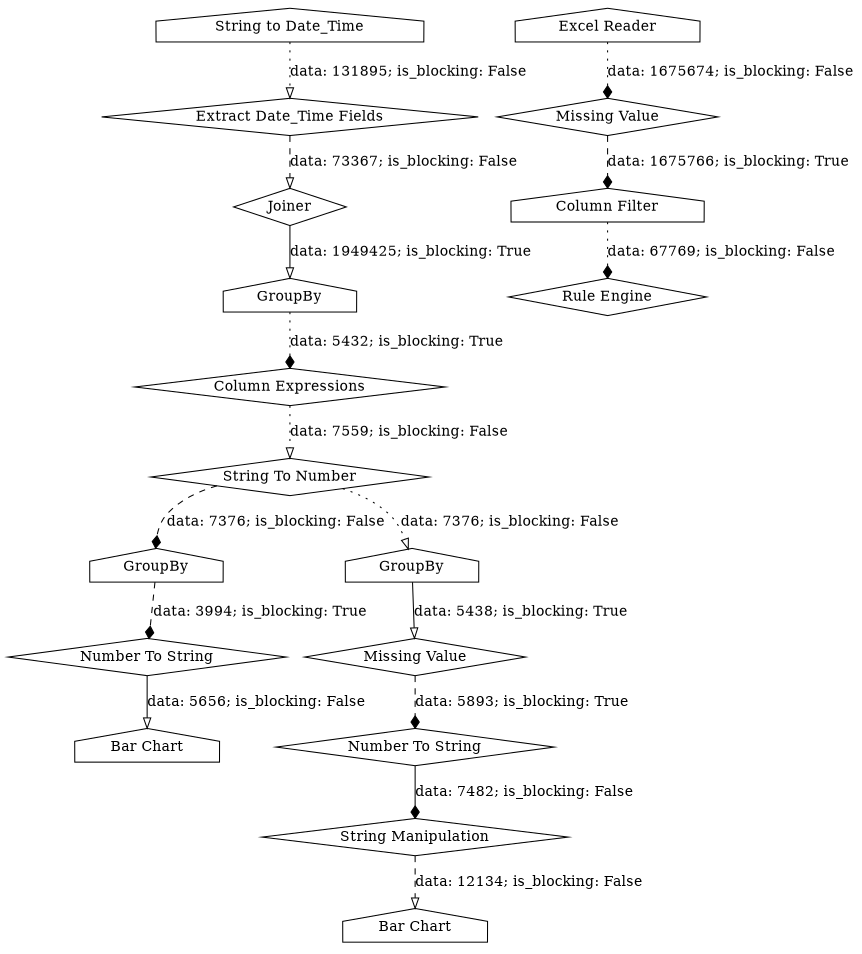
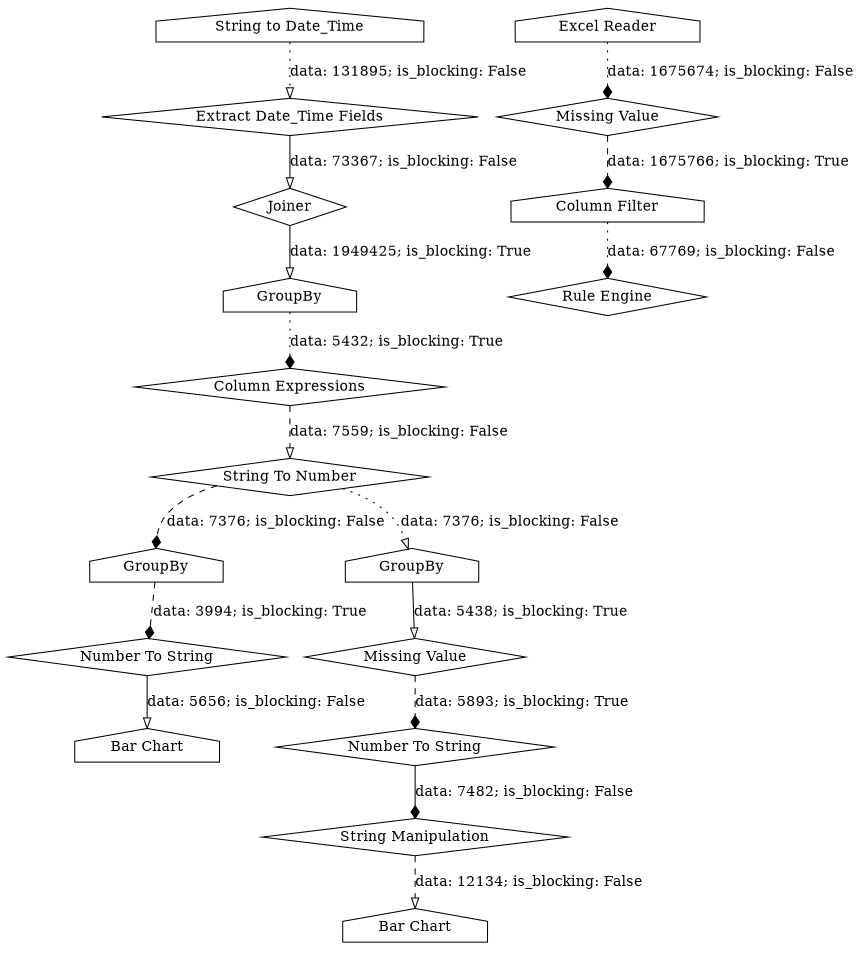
edge "Extract Date_Time Fields" -> "Joiner": style dashed -> solid
edge "Column Expressions" -> "String To Number": style dotted -> dashed
